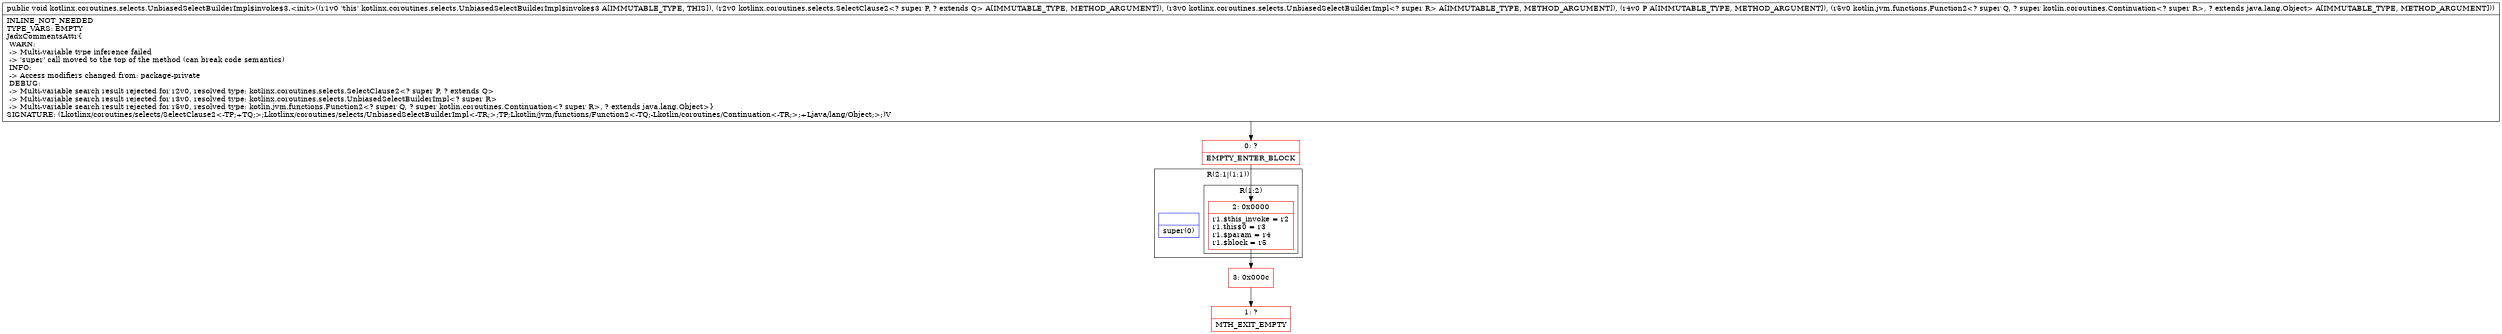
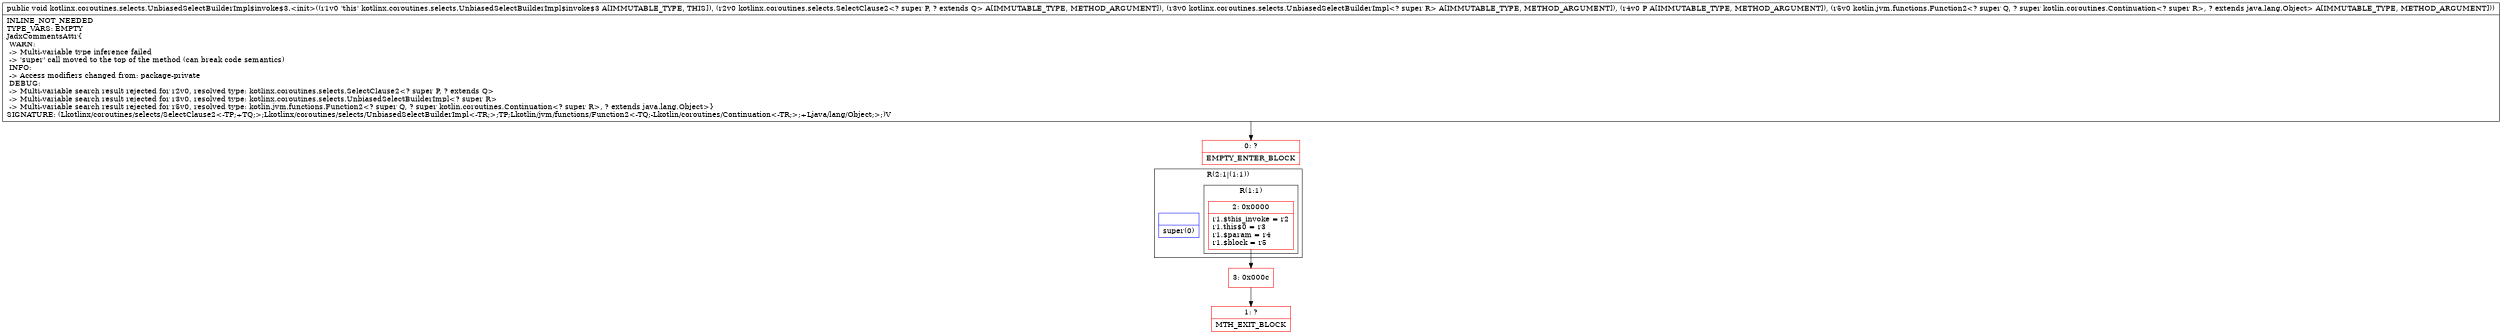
edge "0: ?" -> "2: 0x0000": removed
cluster "R(1:2)": label "R(1:2)" -> "R(1:1)"
node "1: ?": text "MTH_EXIT_EMPTY" -> "MTH_EXIT_BLOCK"
